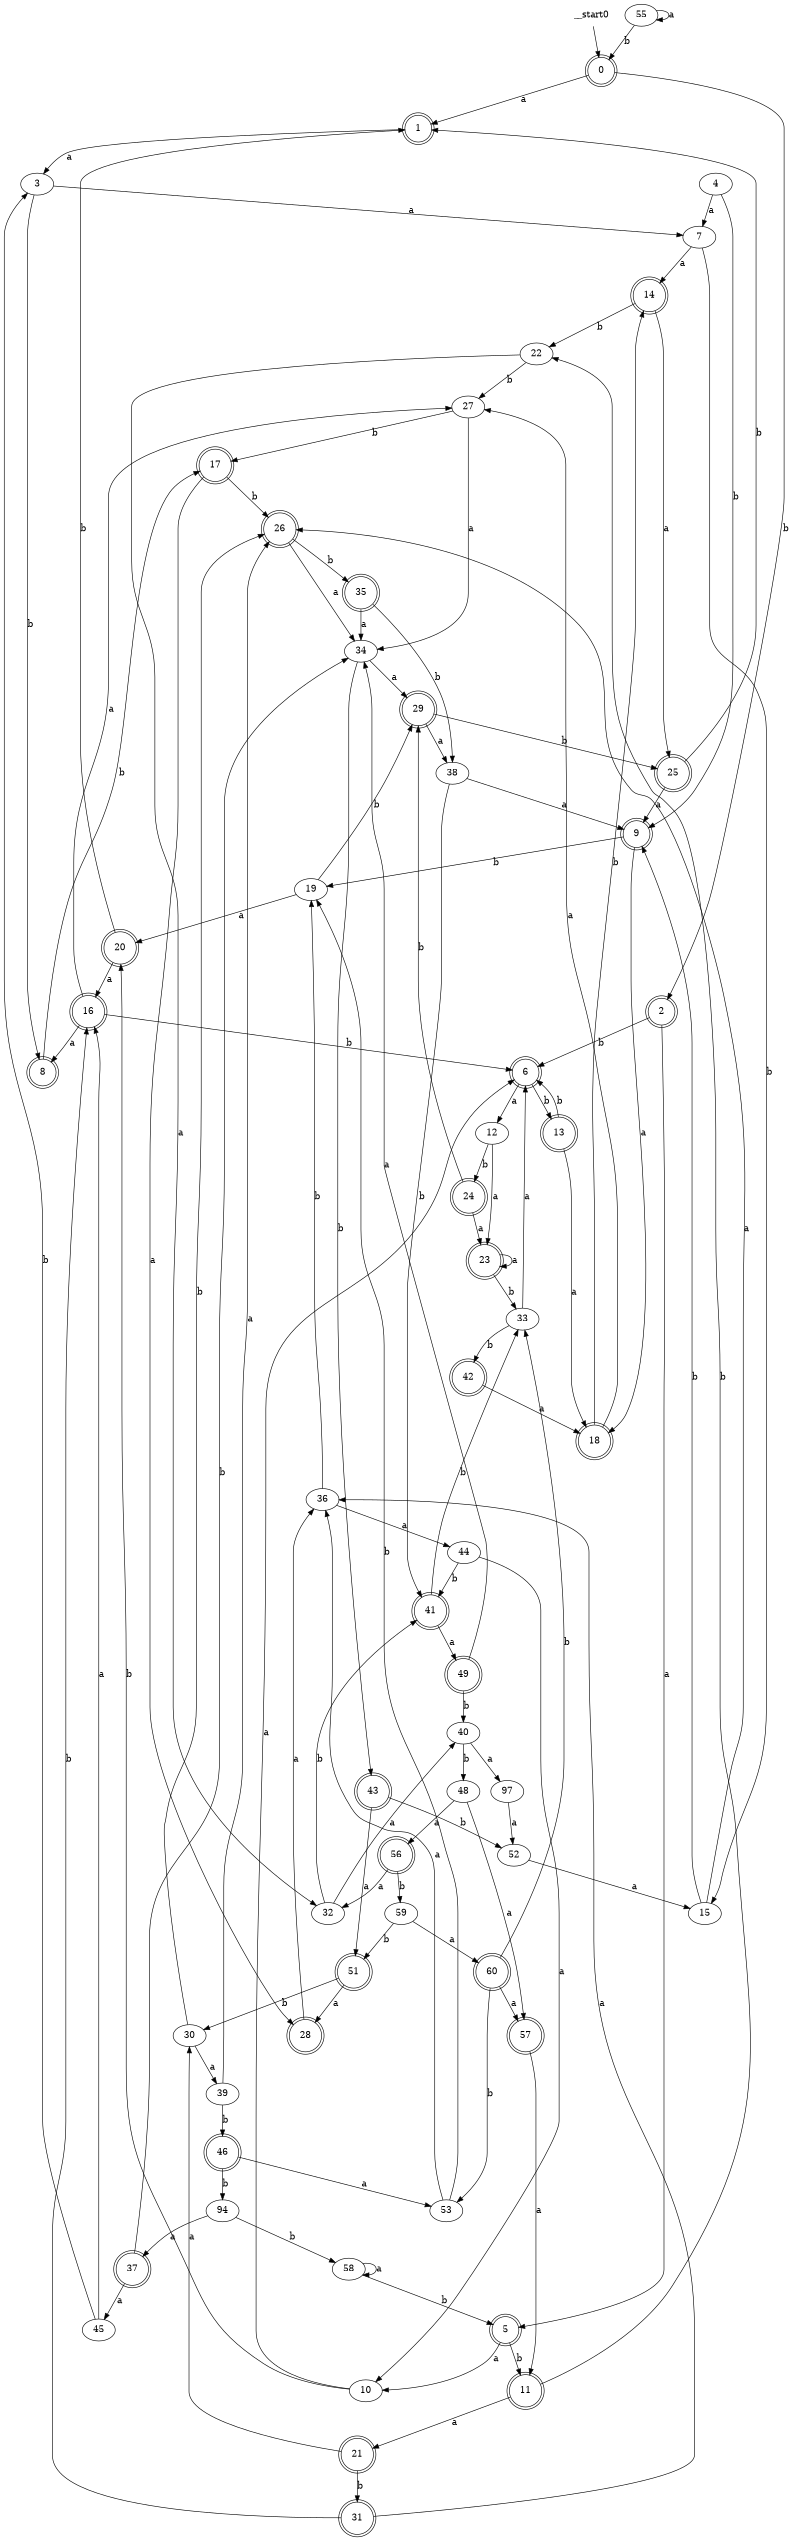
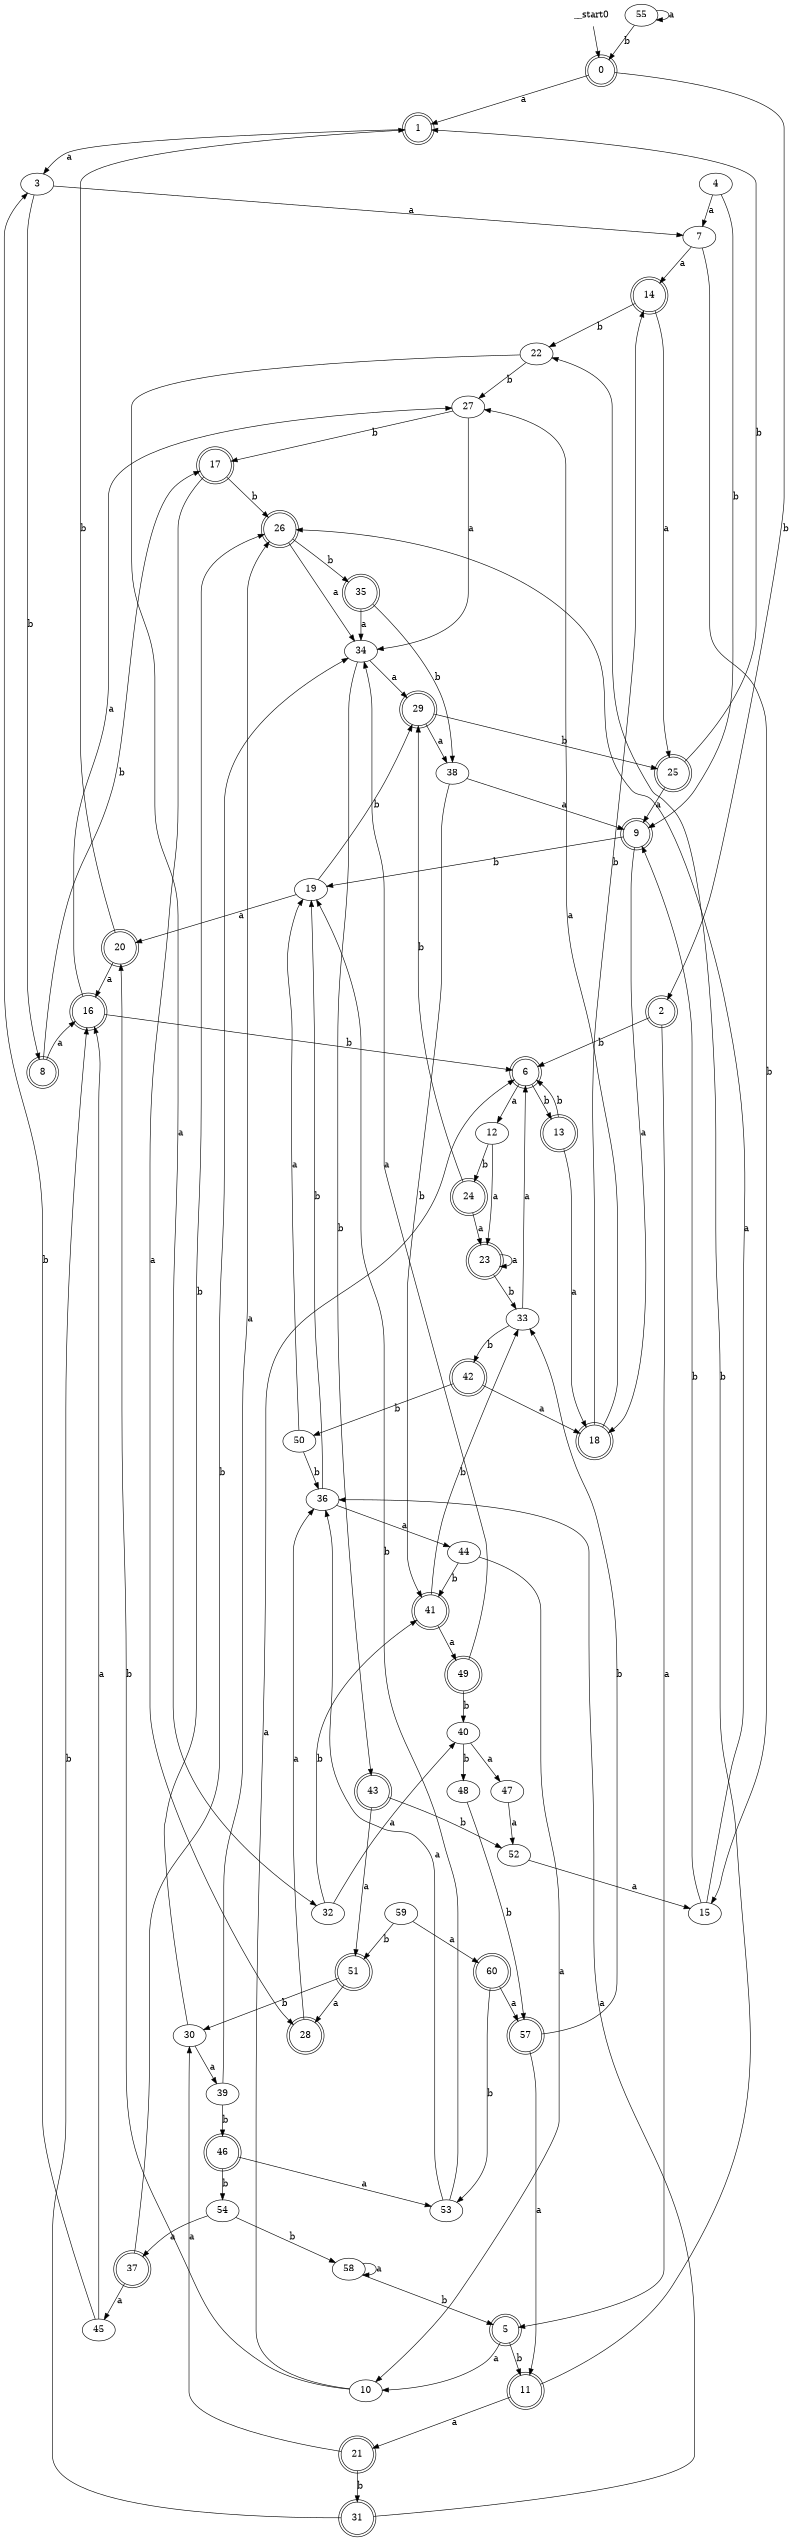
edge "16" -> "8": reversed
node "50": added
edge "60" -> "33": now "57" -> "33"
node "97": label "97" -> "47"
node "56": removed
edge "48" -> "57": label "a" -> "b"
node "94": label "94" -> "54"
